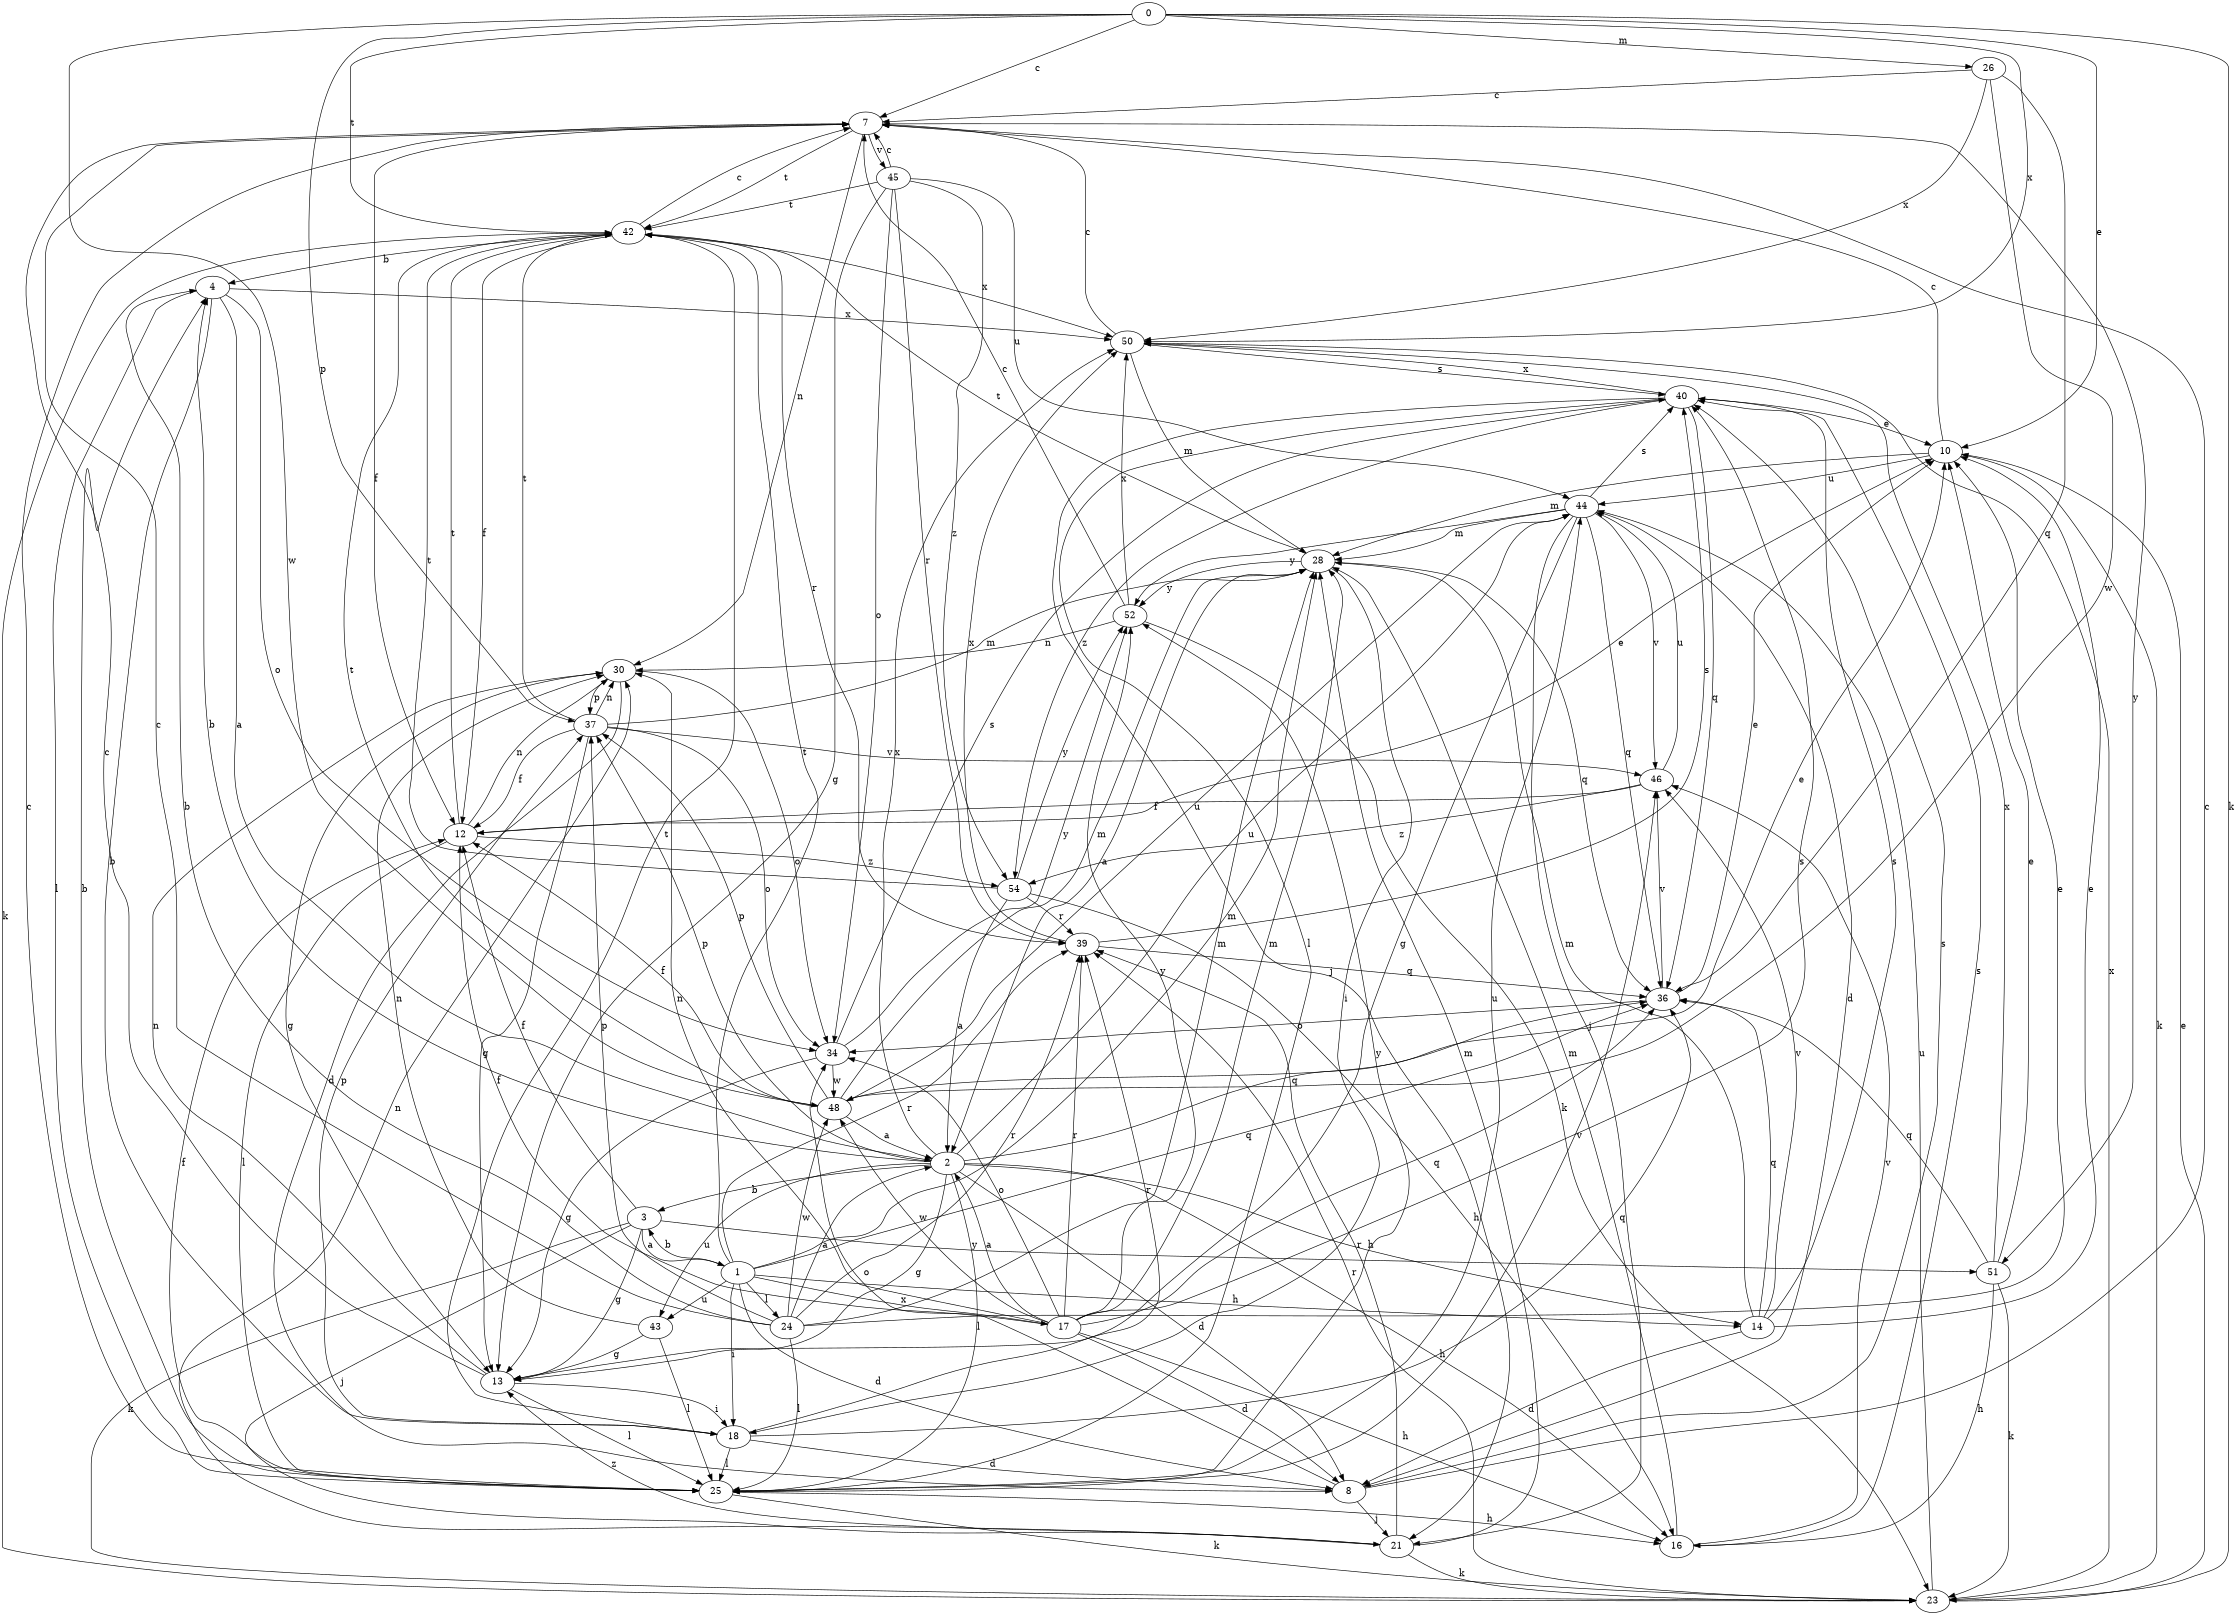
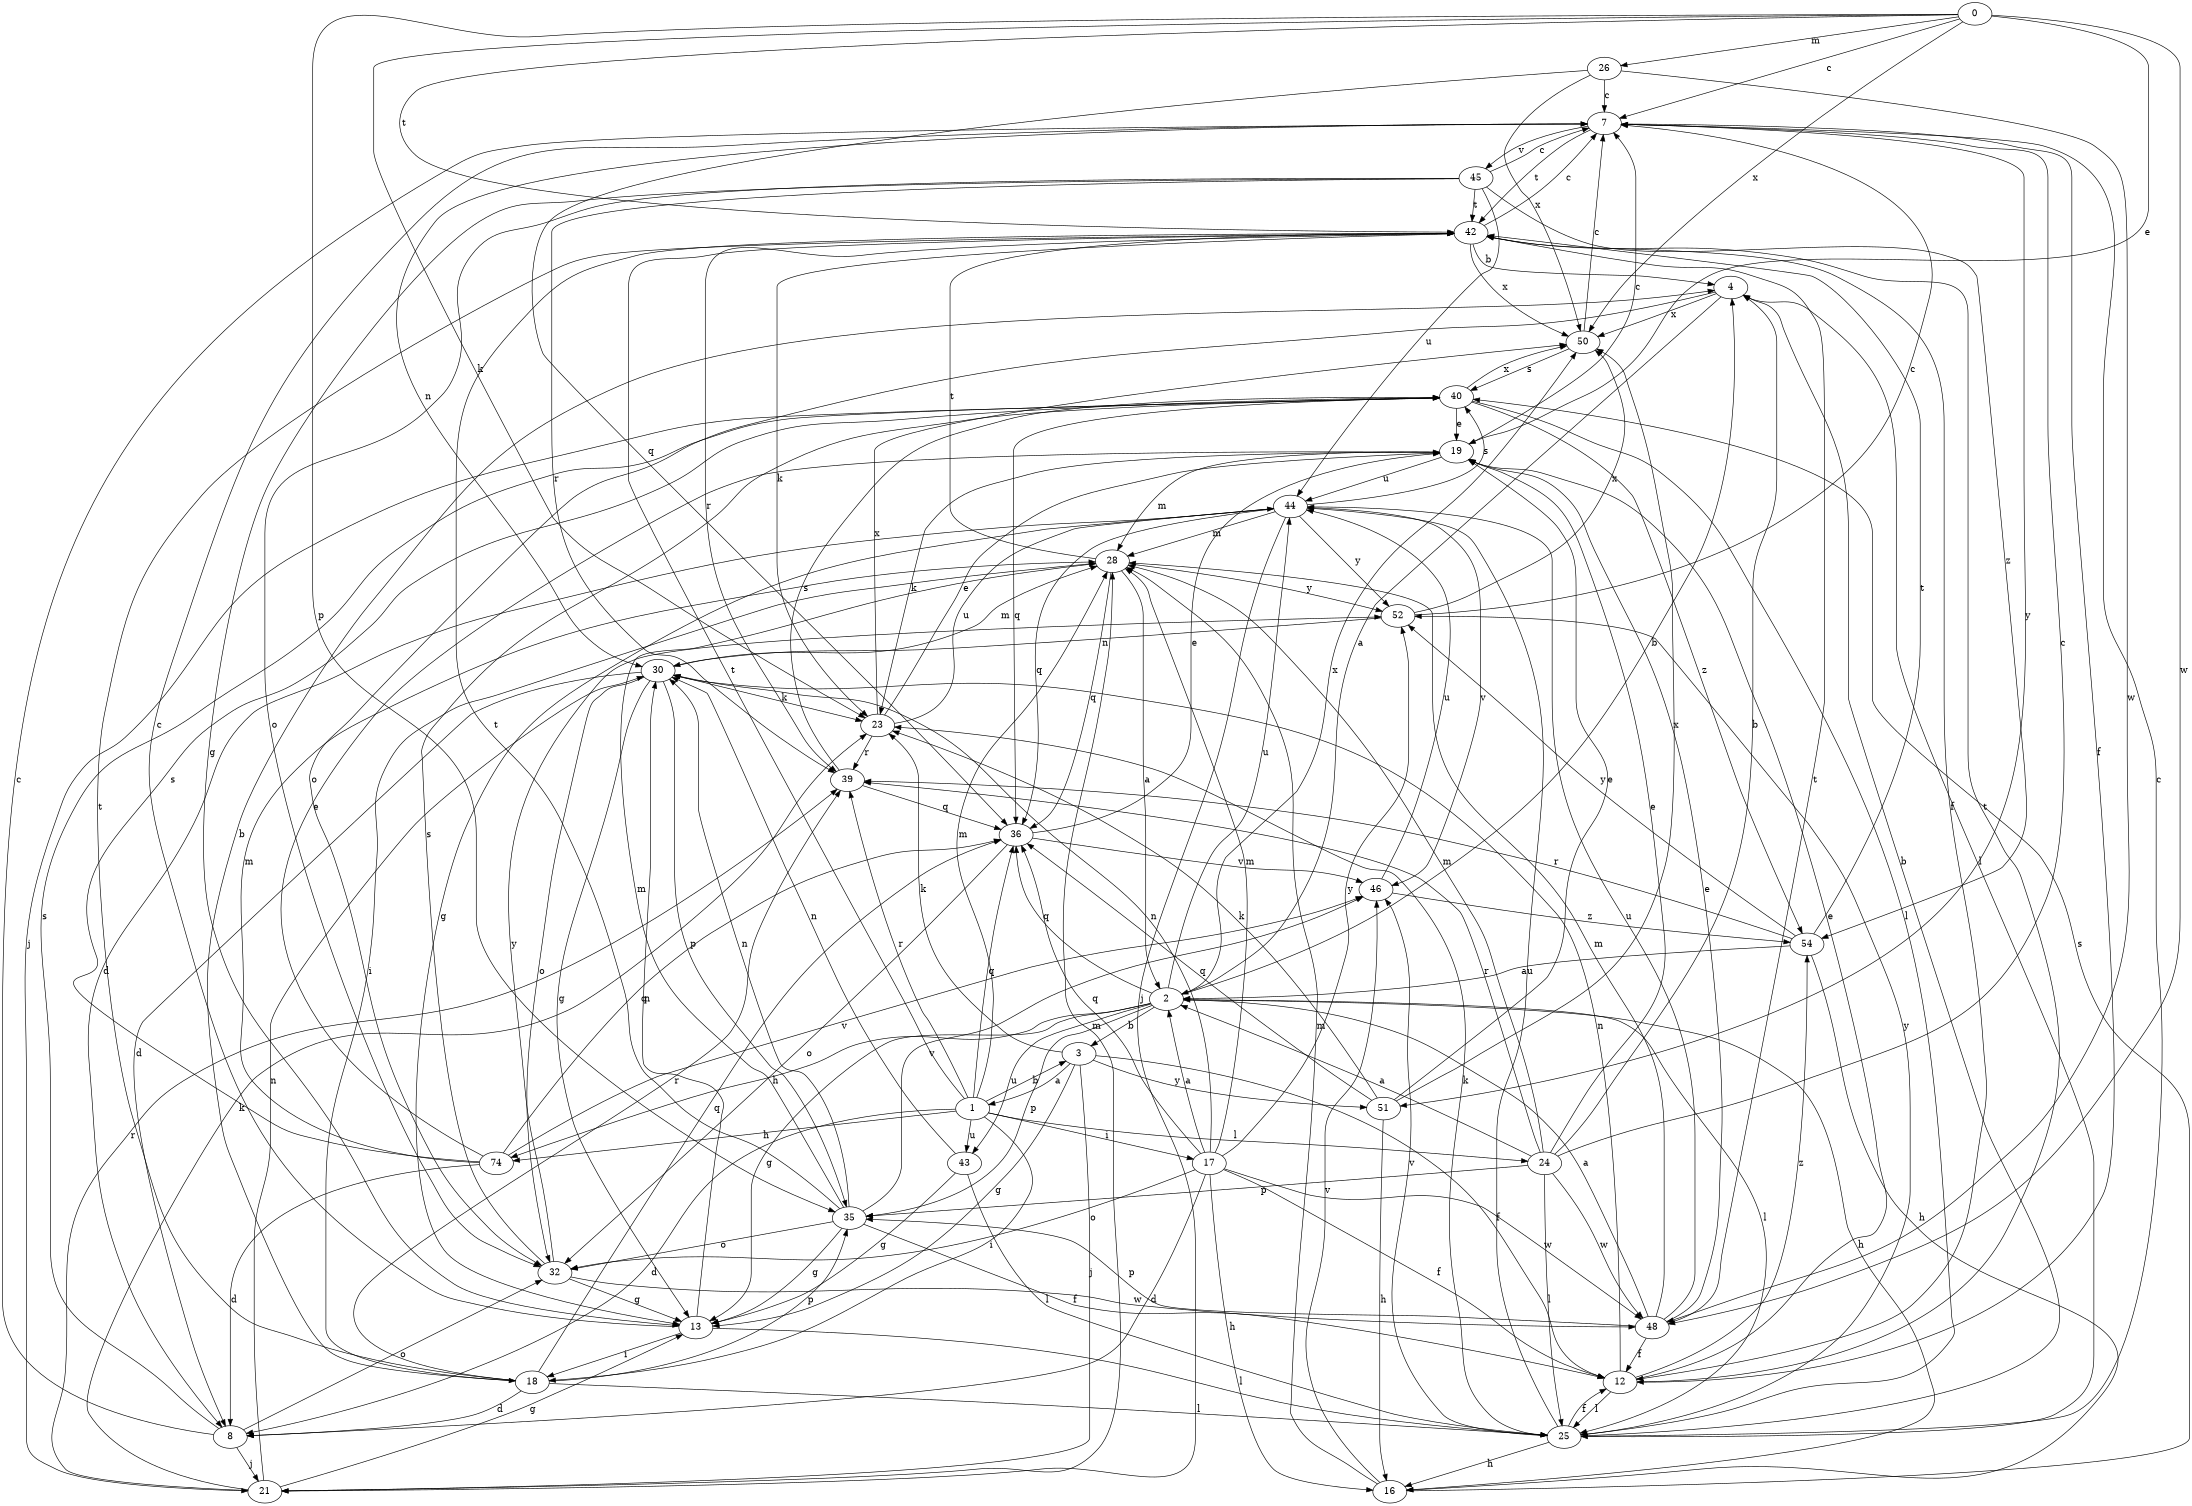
node "10": label "10" -> "19"
edge "50" -> "28": now "30" -> "28"
edge "39" -> "50": removed, label "x"
node "37": label "37" -> "35"
edge "46" -> "12": removed, label "f"
node "34": label "34" -> "32"
edge "17" -> "40": removed, label "s"
edge "4" -> "18": reversed
edge "52" -> "23": now "30" -> "23"
edge "17" -> "39": removed, label "r"
edge "1" -> "17": label "x" -> "i"
edge "2" -> "8": removed, label "d"
node "14": label "14" -> "74"
edge "21" -> "13": label "z" -> "g"
